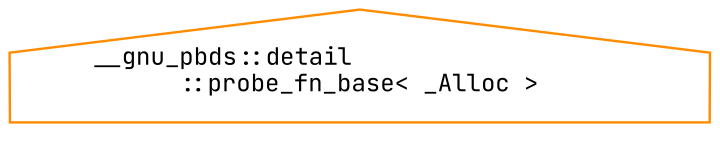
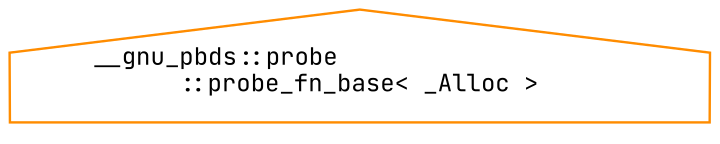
node "__gnu_pbds::detail ::probe_fn_base< _Alloc >": label "__gnu_pbds::detail ::probe_fn_base< _Alloc >" -> "__gnu_pbds::probe ::probe_fn_base< _Alloc >"
